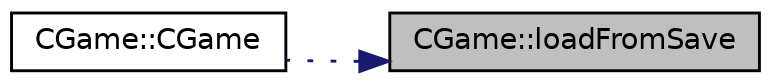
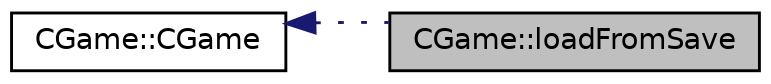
edge "CGame::CGame" -> "CGame::loadFromSave": reversed
